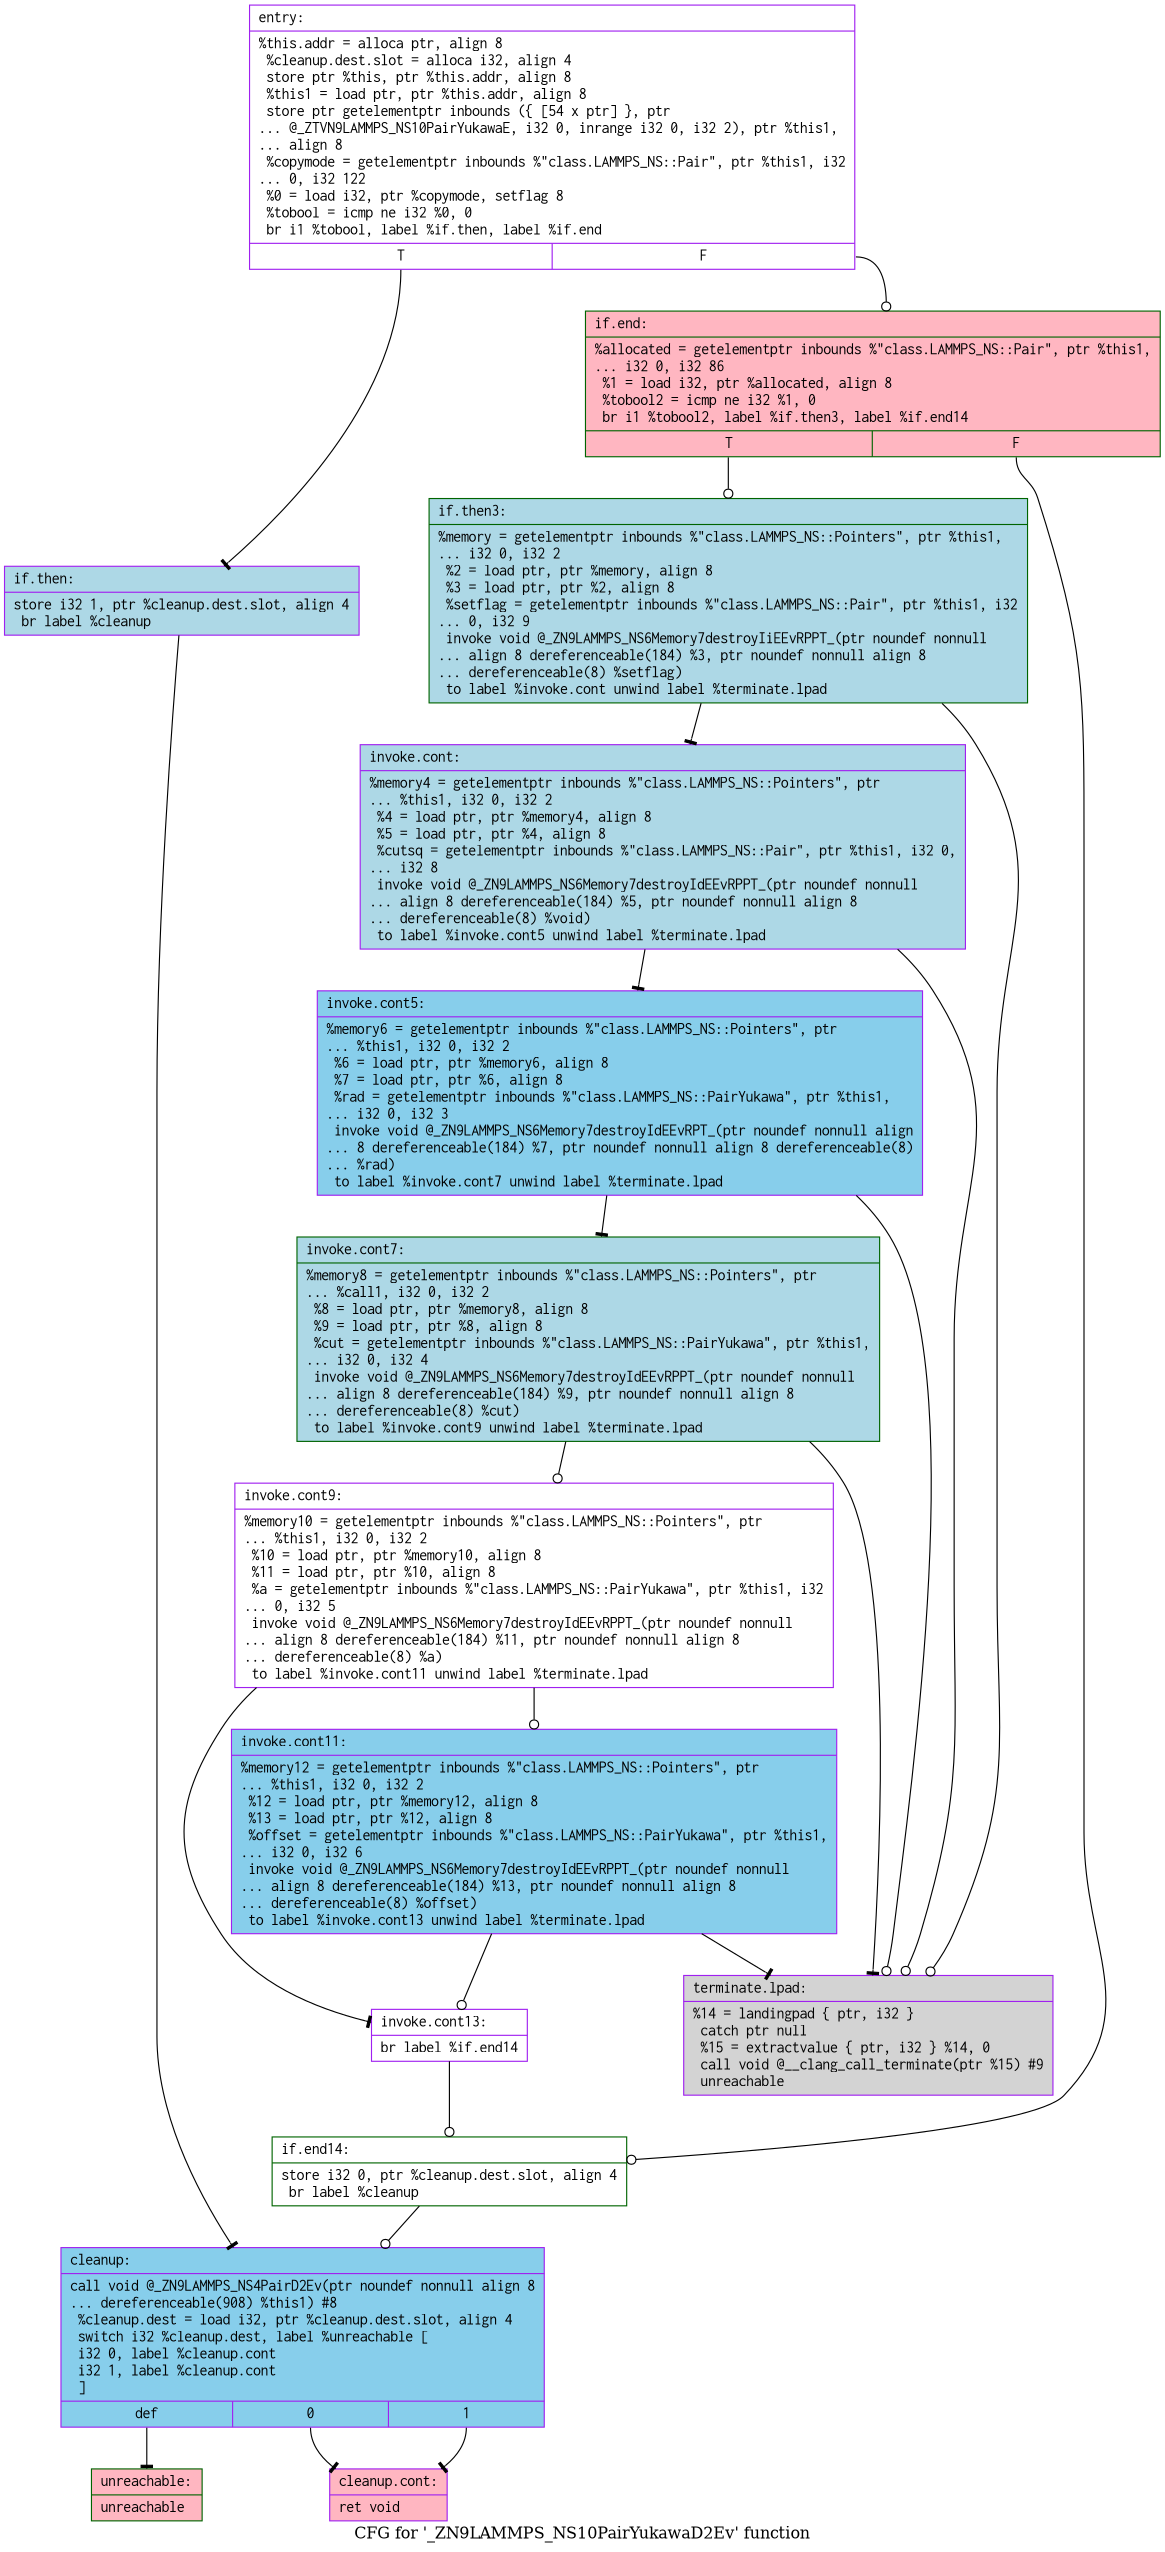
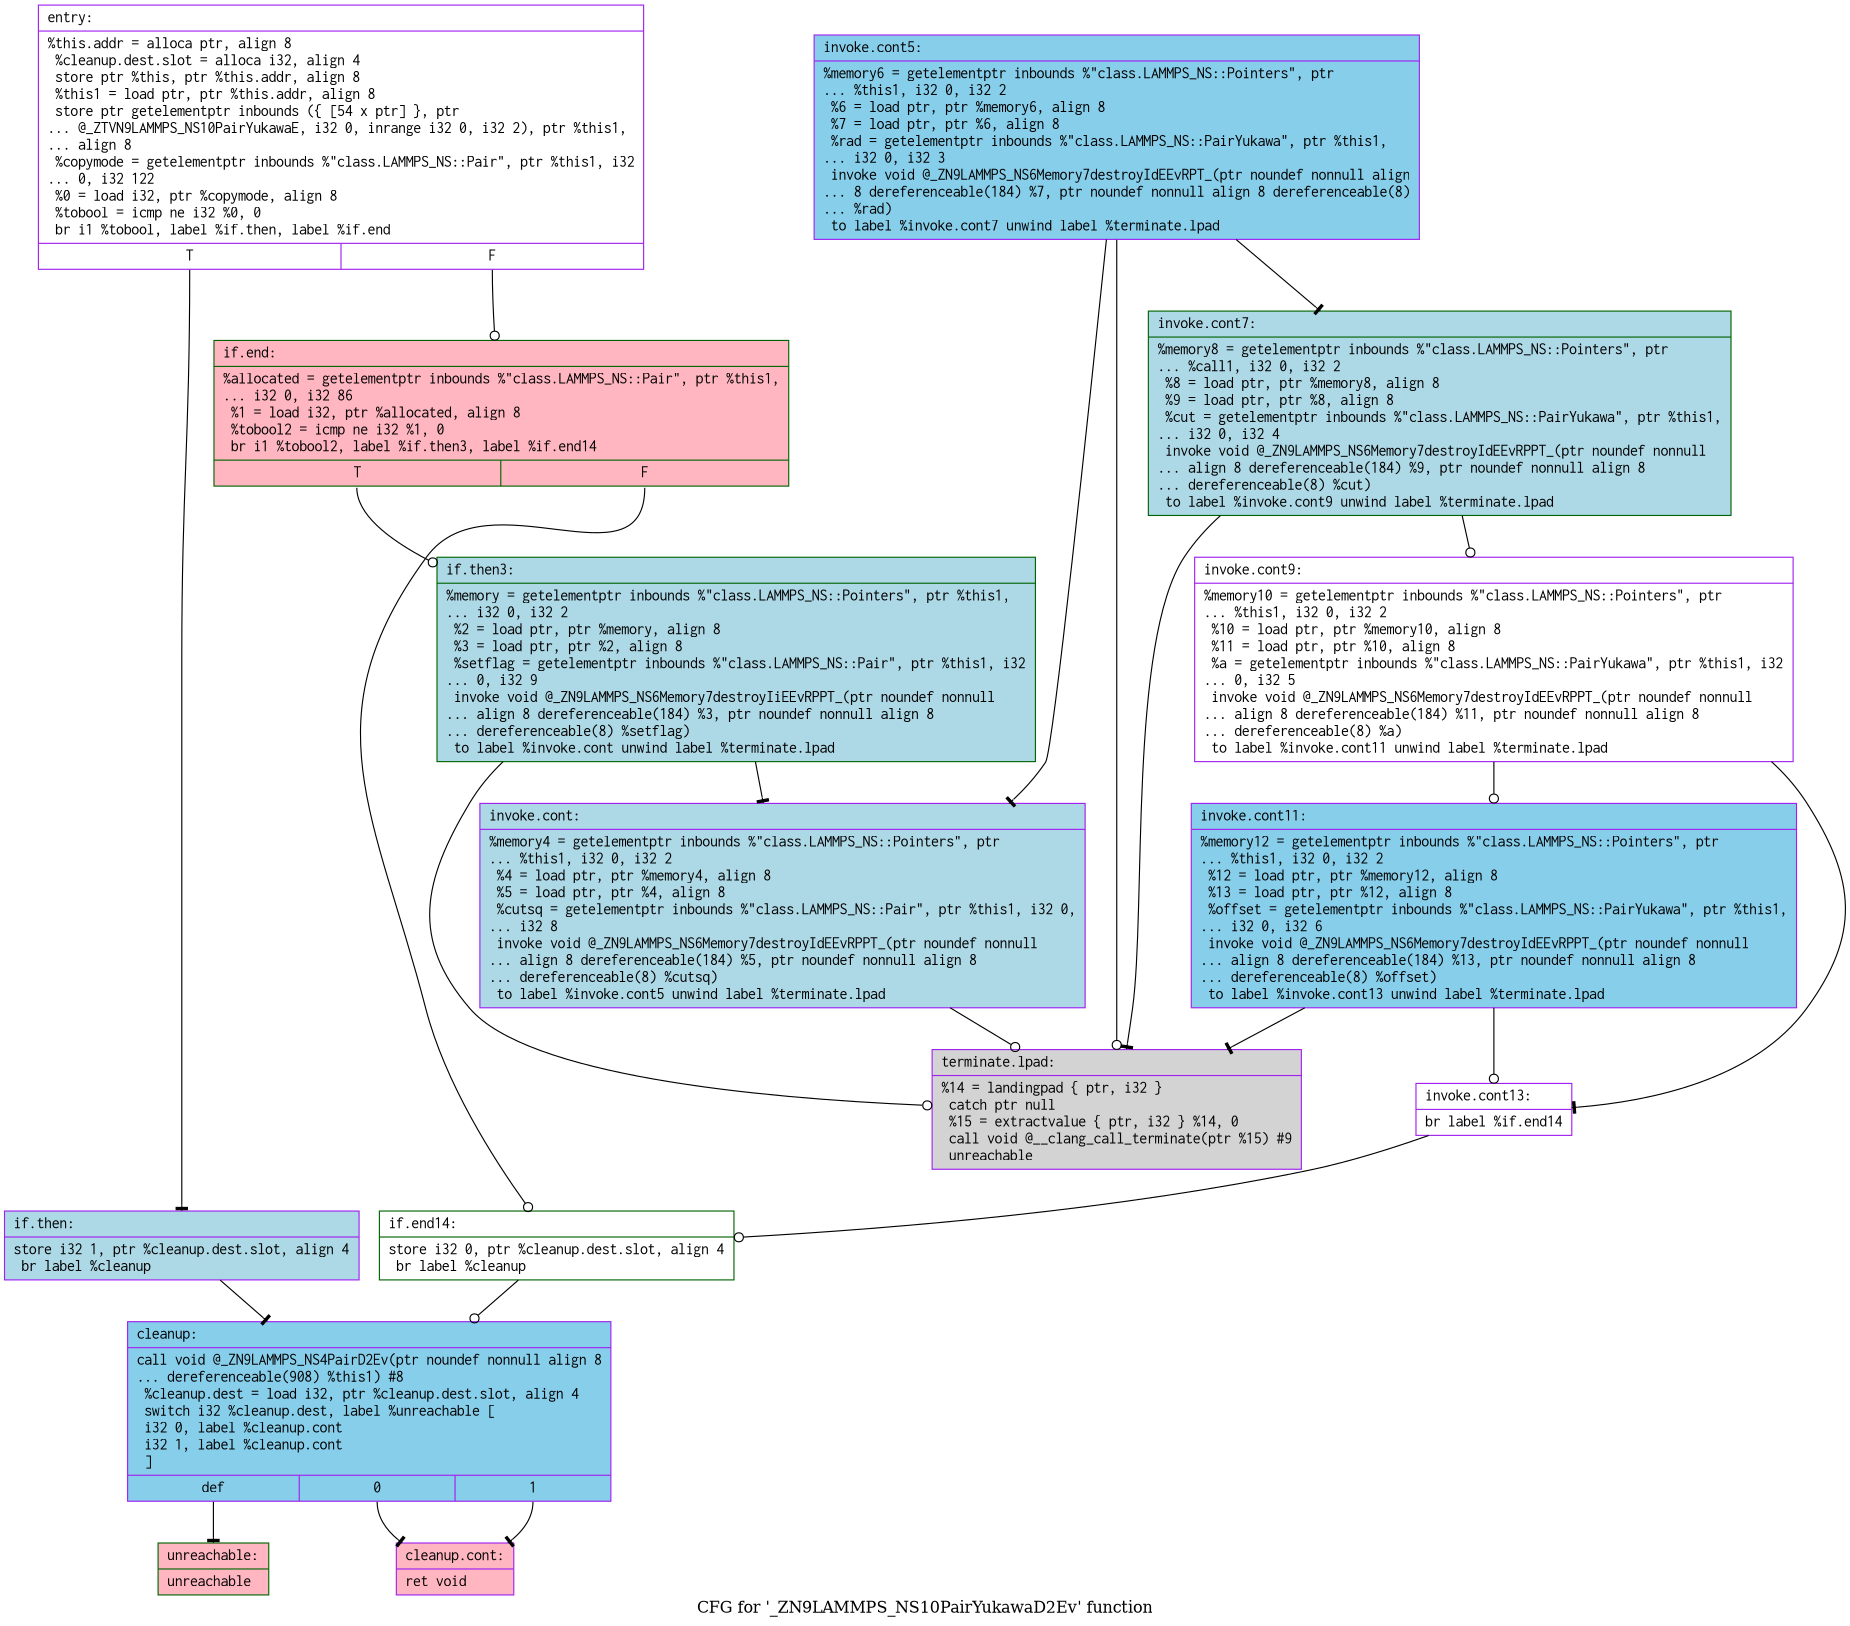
node "entry:": text "%0 = load i32, ptr %copymode, setflag 8" -> "%0 = load i32, ptr %copymode, align 8"
node "invoke.cont:": text "... dereferenceable(8) %void)" -> "... dereferenceable(8) %cutsq)"
edge "invoke.cont:" -> "invoke.cont5:": reversed
